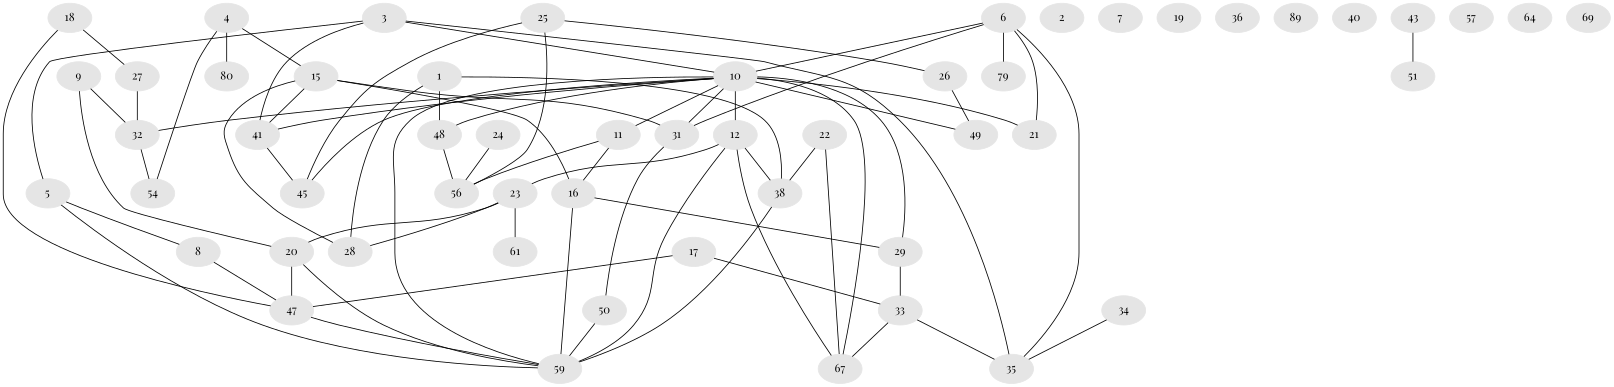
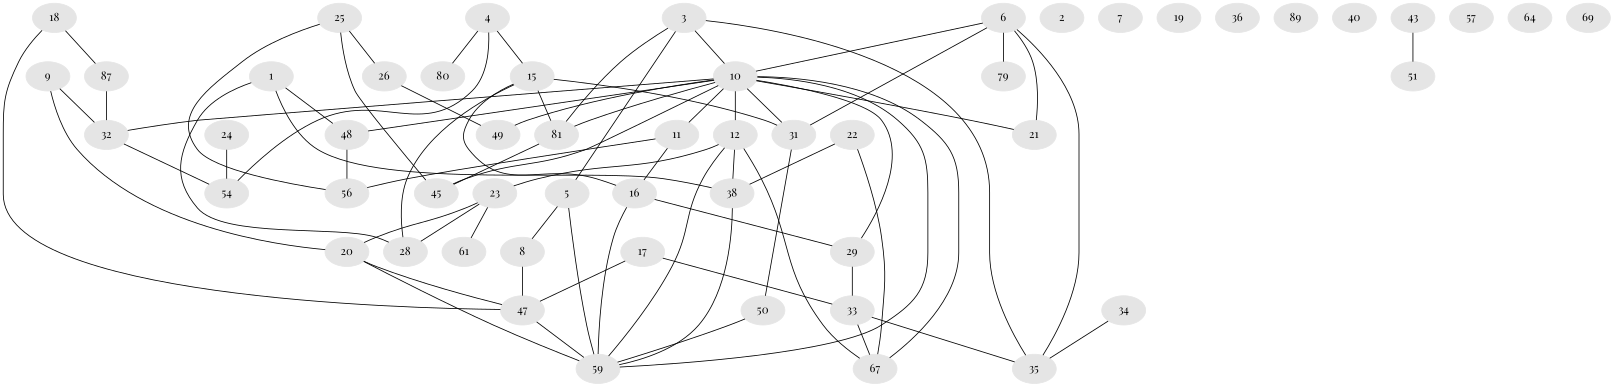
node "27": label "27" -> "87"
node "41": label "41" -> "81"
edge "24" -- "56": now "24" -- "54"
